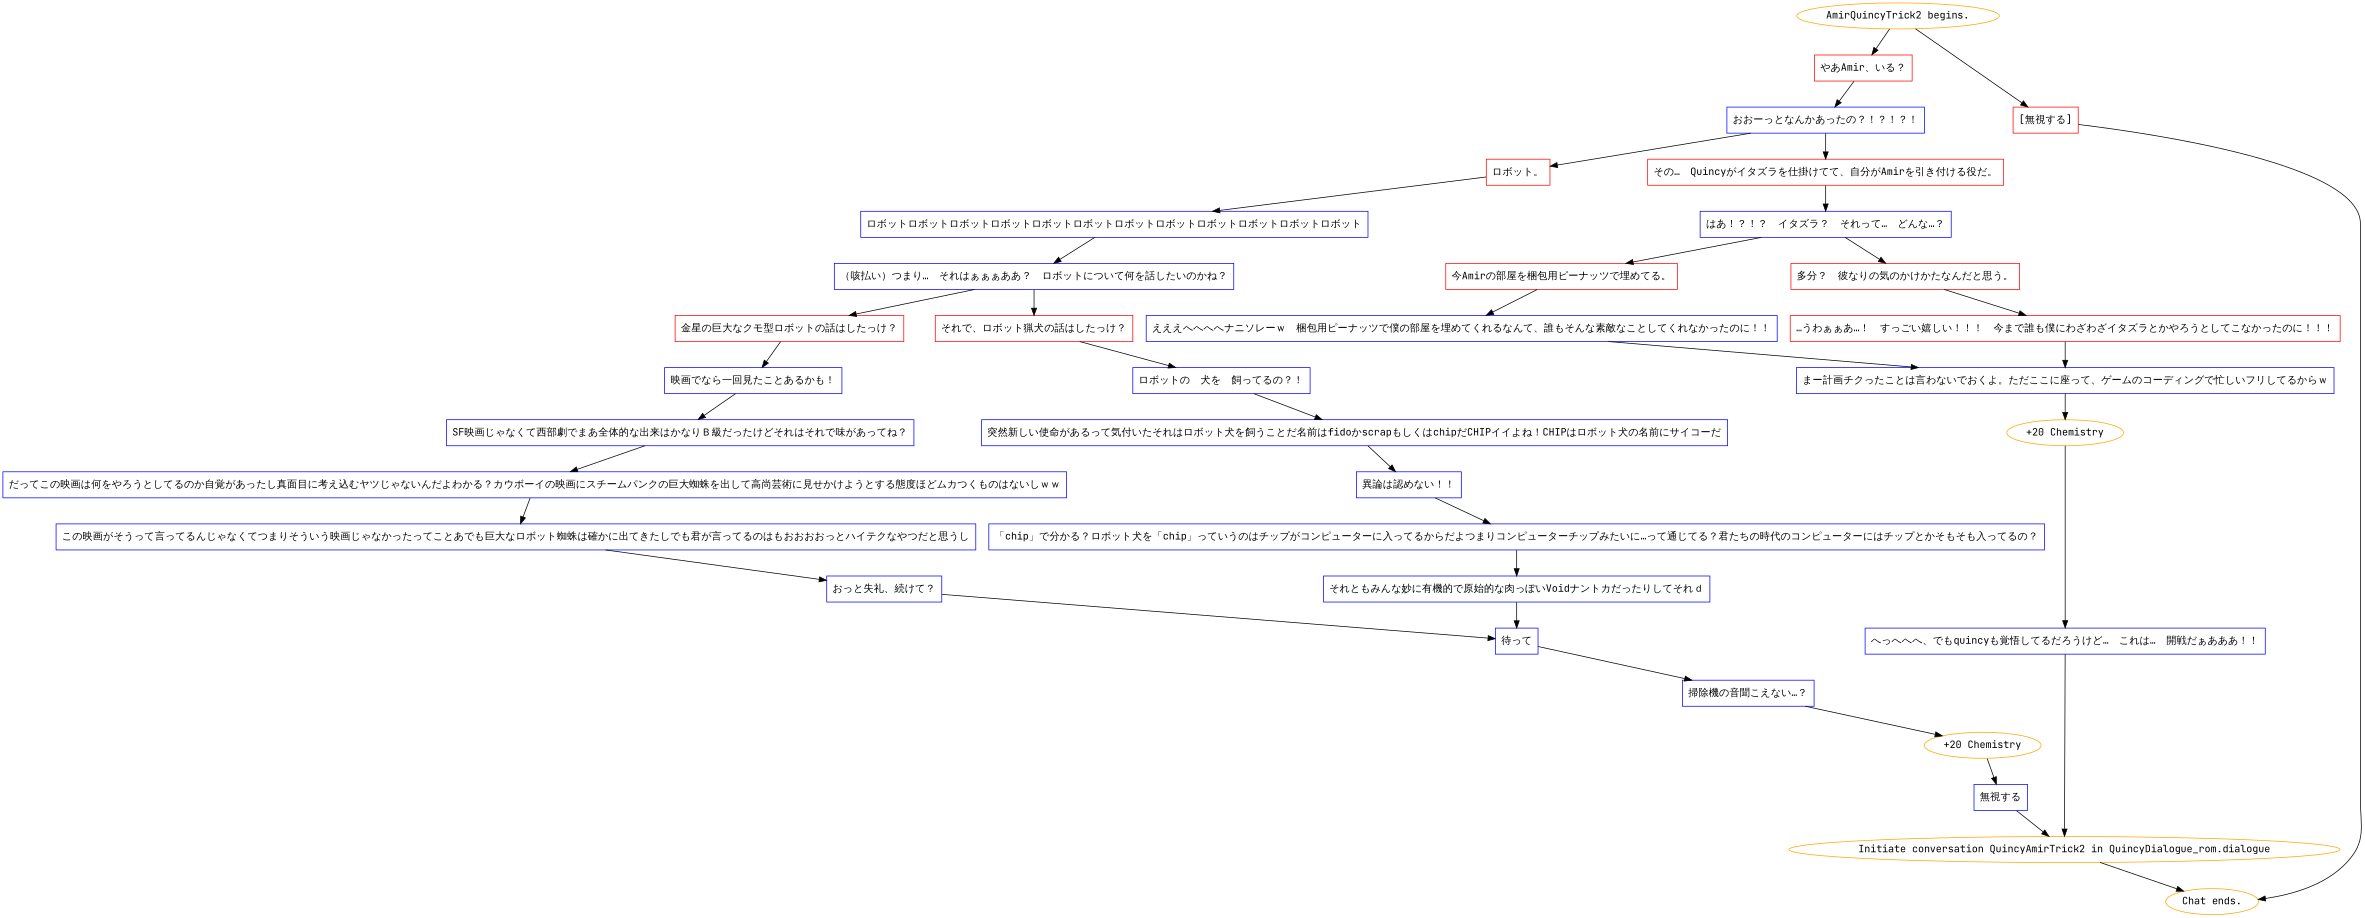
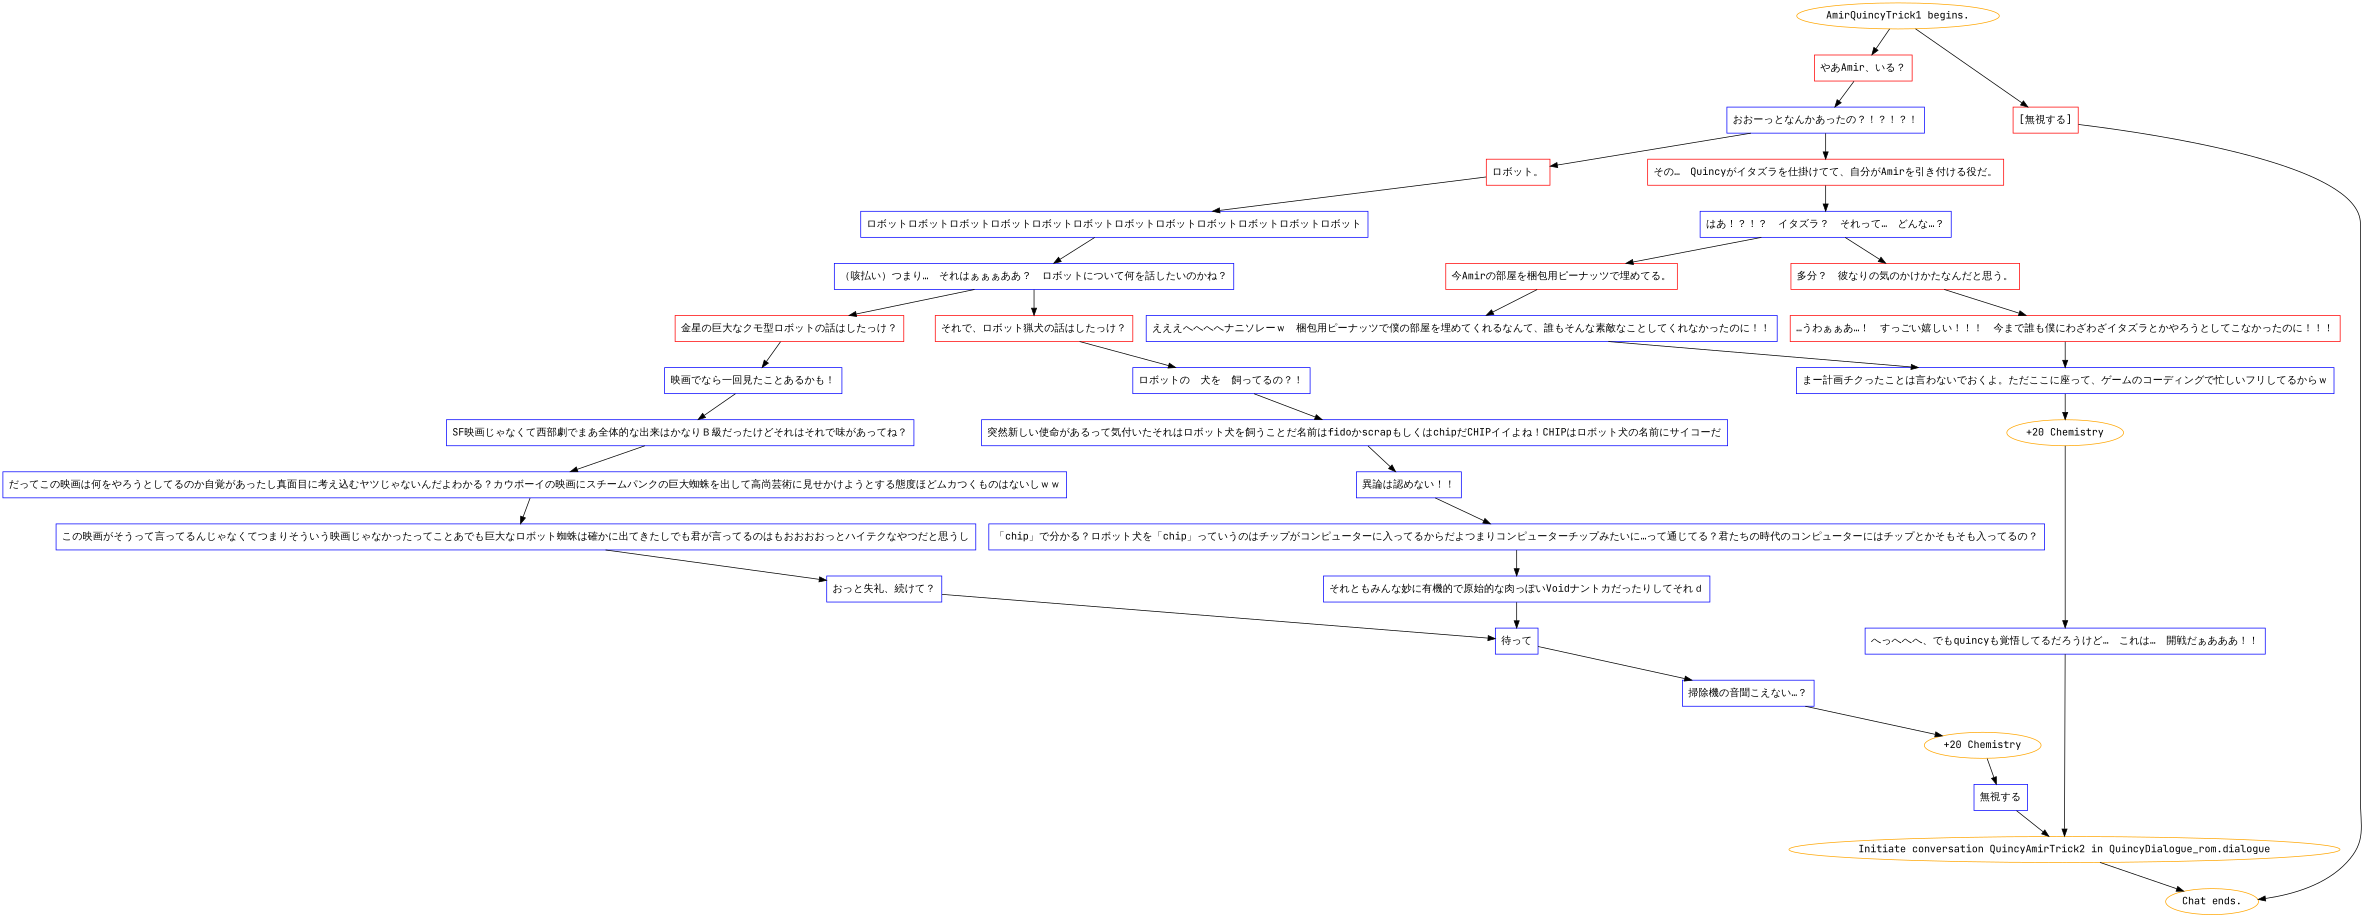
node "AmirQuincyTrick2 begins.": label "AmirQuincyTrick2 begins." -> "AmirQuincyTrick1 begins."
